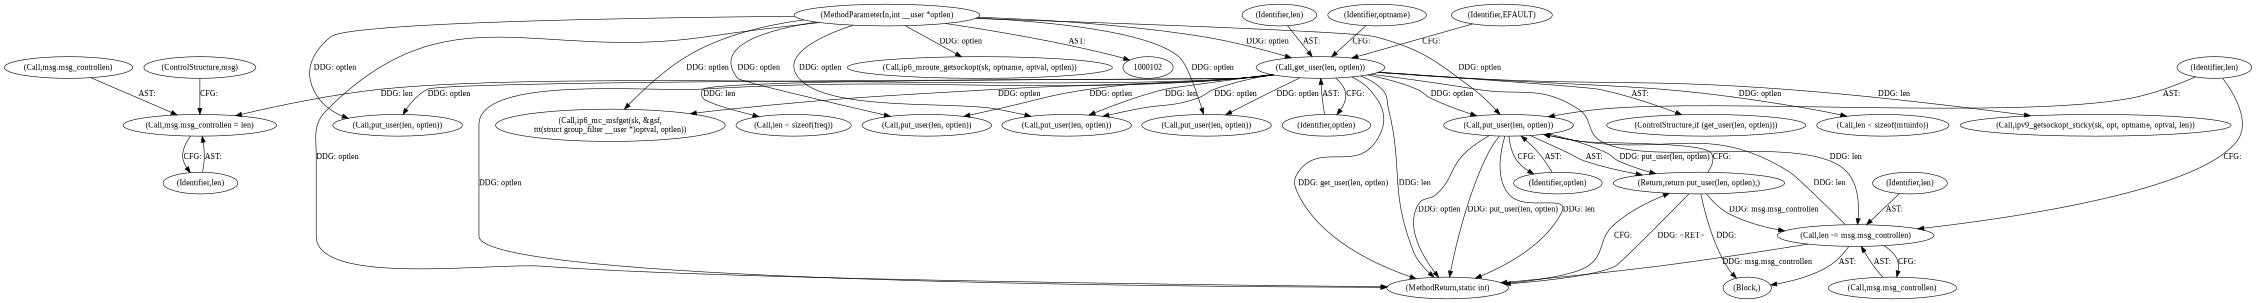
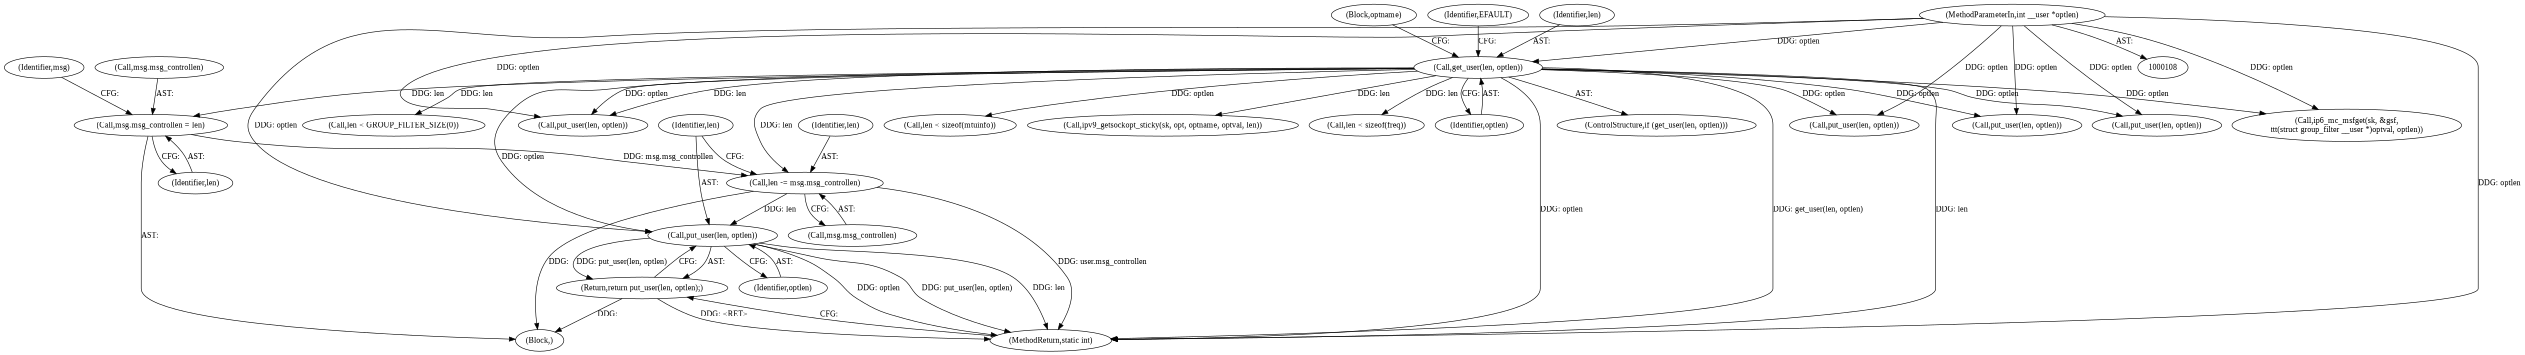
node "(Identifier,optname)": label "(Identifier,optname)" -> "(Block,optname)"
node "(ControlStructure,msg)": label "(ControlStructure,msg)" -> "(Identifier,msg)"
node "(Call,ip6_mroute_getsockopt(sk, optname, optval, optlen))": removed
node "1000102": label "1000102" -> "1000108"
node "(Call,len < GROUP_FILTER_SIZE(0))": added
edge "(Return,return put_user(len, optlen);)" -> "(Call,len -= msg.msg_controllen)": now "(Call,msg.msg_controllen = len)" -> "(Call,len -= msg.msg_controllen)"
edge "(Call,len -= msg.msg_controllen)" -> "(MethodReturn,static int)": label "DDG: msg.msg_controllen" -> "DDG: user.msg_controllen"
edge "(Call,len -= msg.msg_controllen)" -> "(Block,)": label "AST: " -> "DDG: "
edge "(Call,msg.msg_controllen = len)" -> "(Block,)": added, label "AST:"
